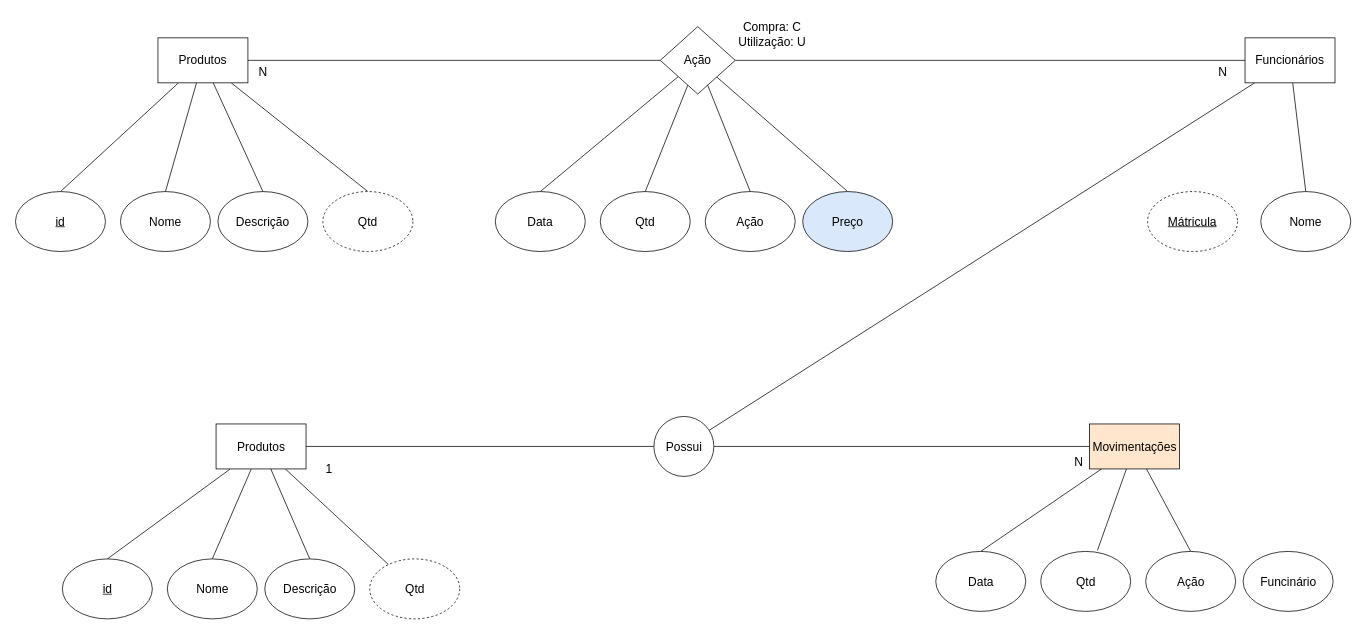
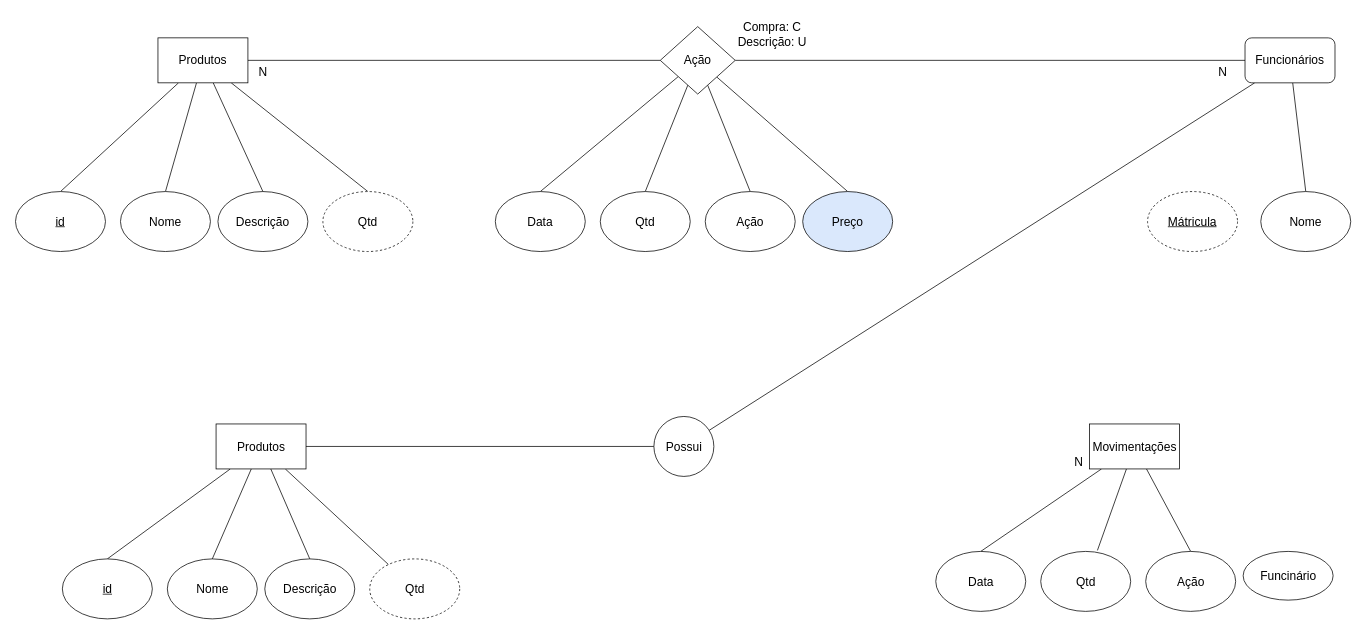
node "Compra: C Utilização: U": label "Compra: C Utilização: U" -> "Compra: C Descrição: U"
node "Funcionários": shape rectangle -> rounded rectangle
edge "Possui" -- "Movimentações": removed
node "Movimentações": fillcolor #ffe6cc -> #ffffff
node "1": removed
node "Funcinário": size 90x60 -> 90x49
